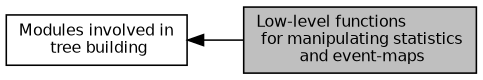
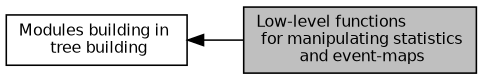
node "Modules involved in tree building": label "Modules involved in tree building" -> "Modules building in tree building"
